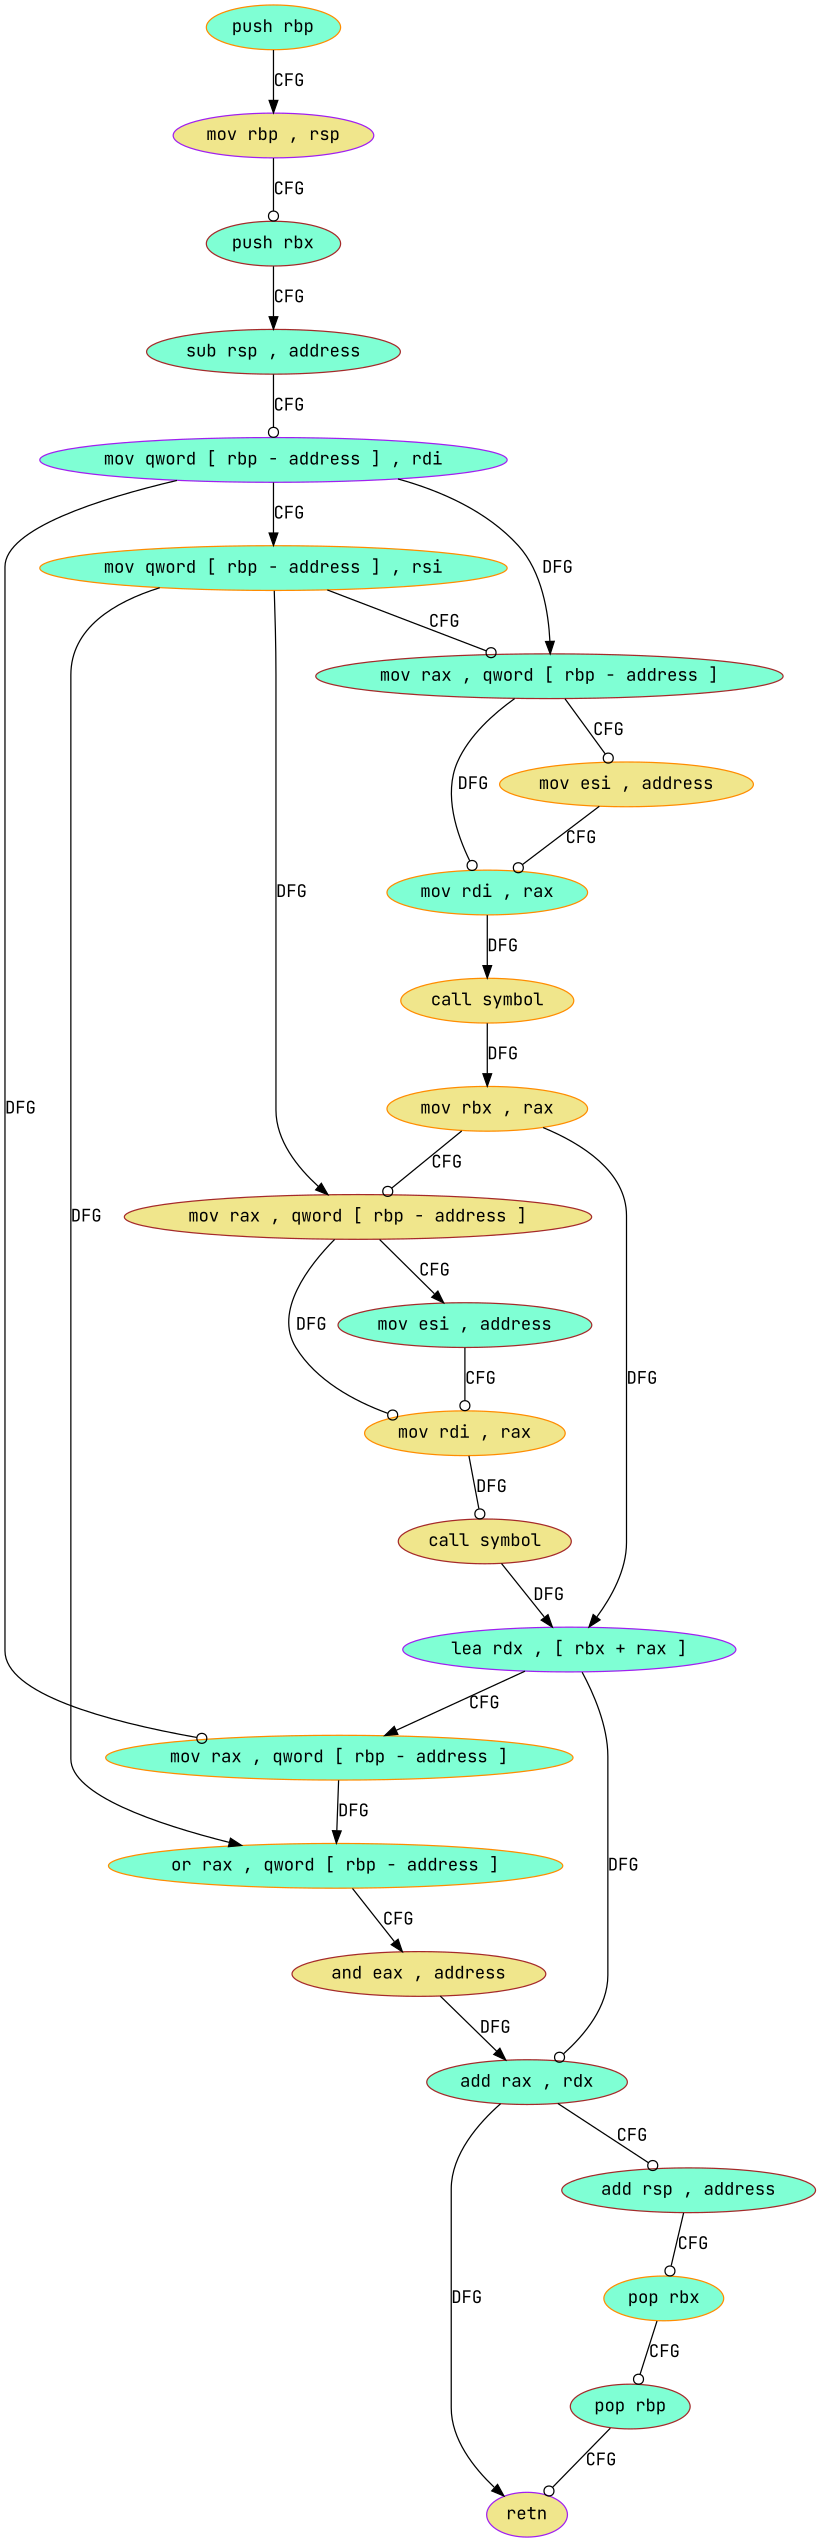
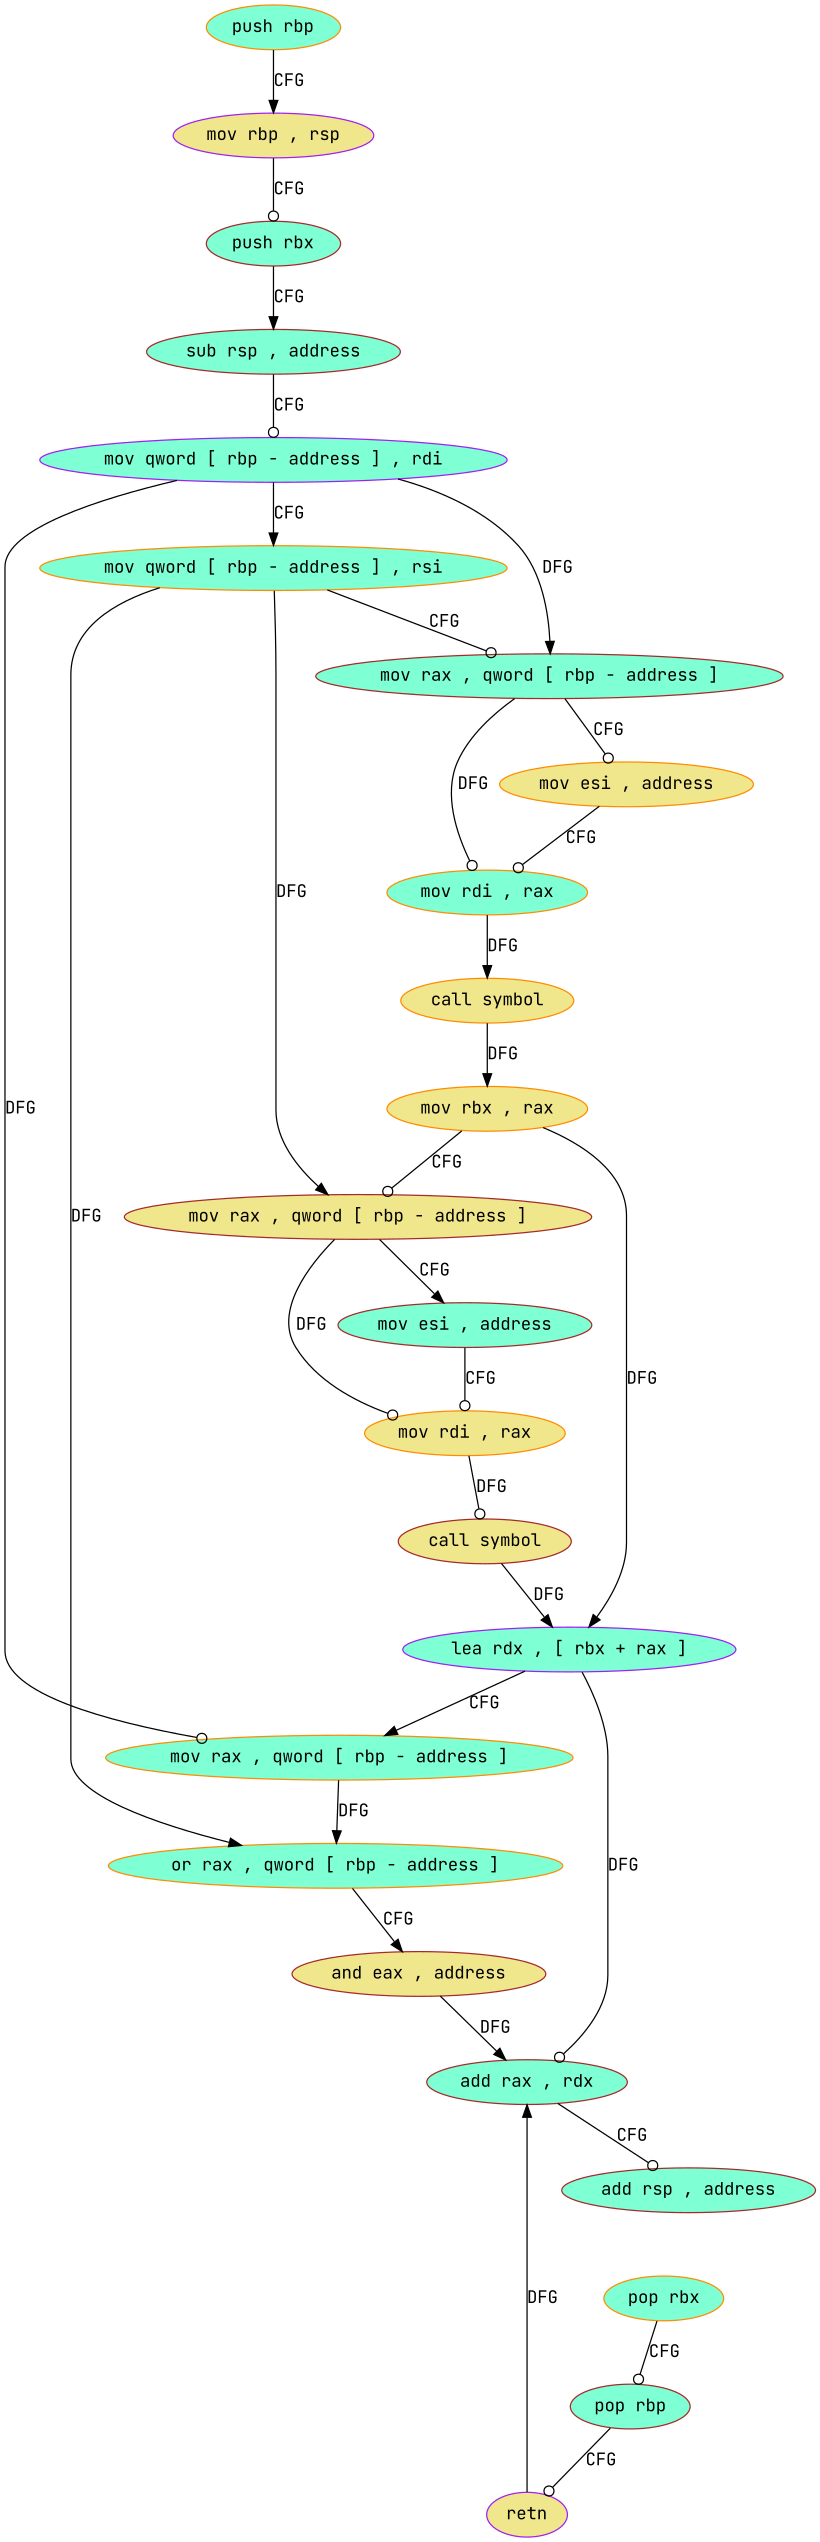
edge "add rsp , address" -> "pop rbx": removed, label "CFG"
edge "add rax , rdx" -> "retn": reversed
